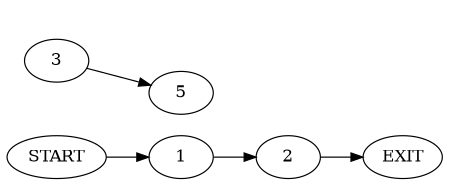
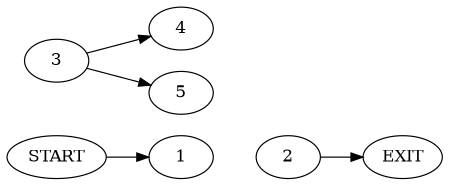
node "4": added
edge "1" -> "2": removed
